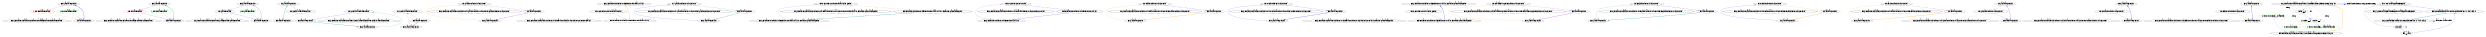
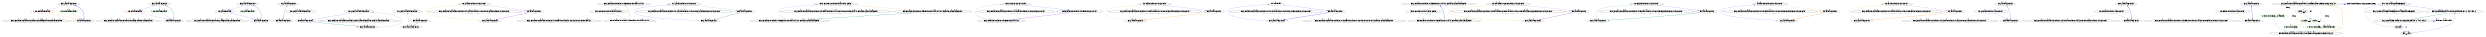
node "new DutchNumberToWordsConverter()": label "new DutchNumberToWordsConverter()" -> "new DualPostfix()"
node "new FrenchNumberToWordsConverter()": label "new FrenchNumberToWordsConverter()" -> "lambda FrenchNumberToWordsConverter()"
